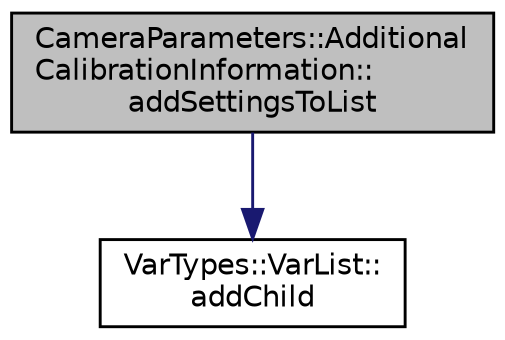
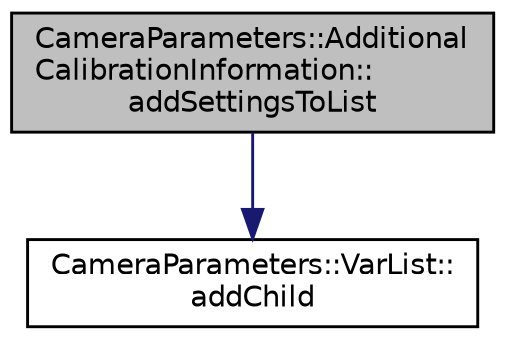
node "VarTypes::VarList:: addChild": label "VarTypes::VarList:: addChild" -> "CameraParameters::VarList:: addChild"
